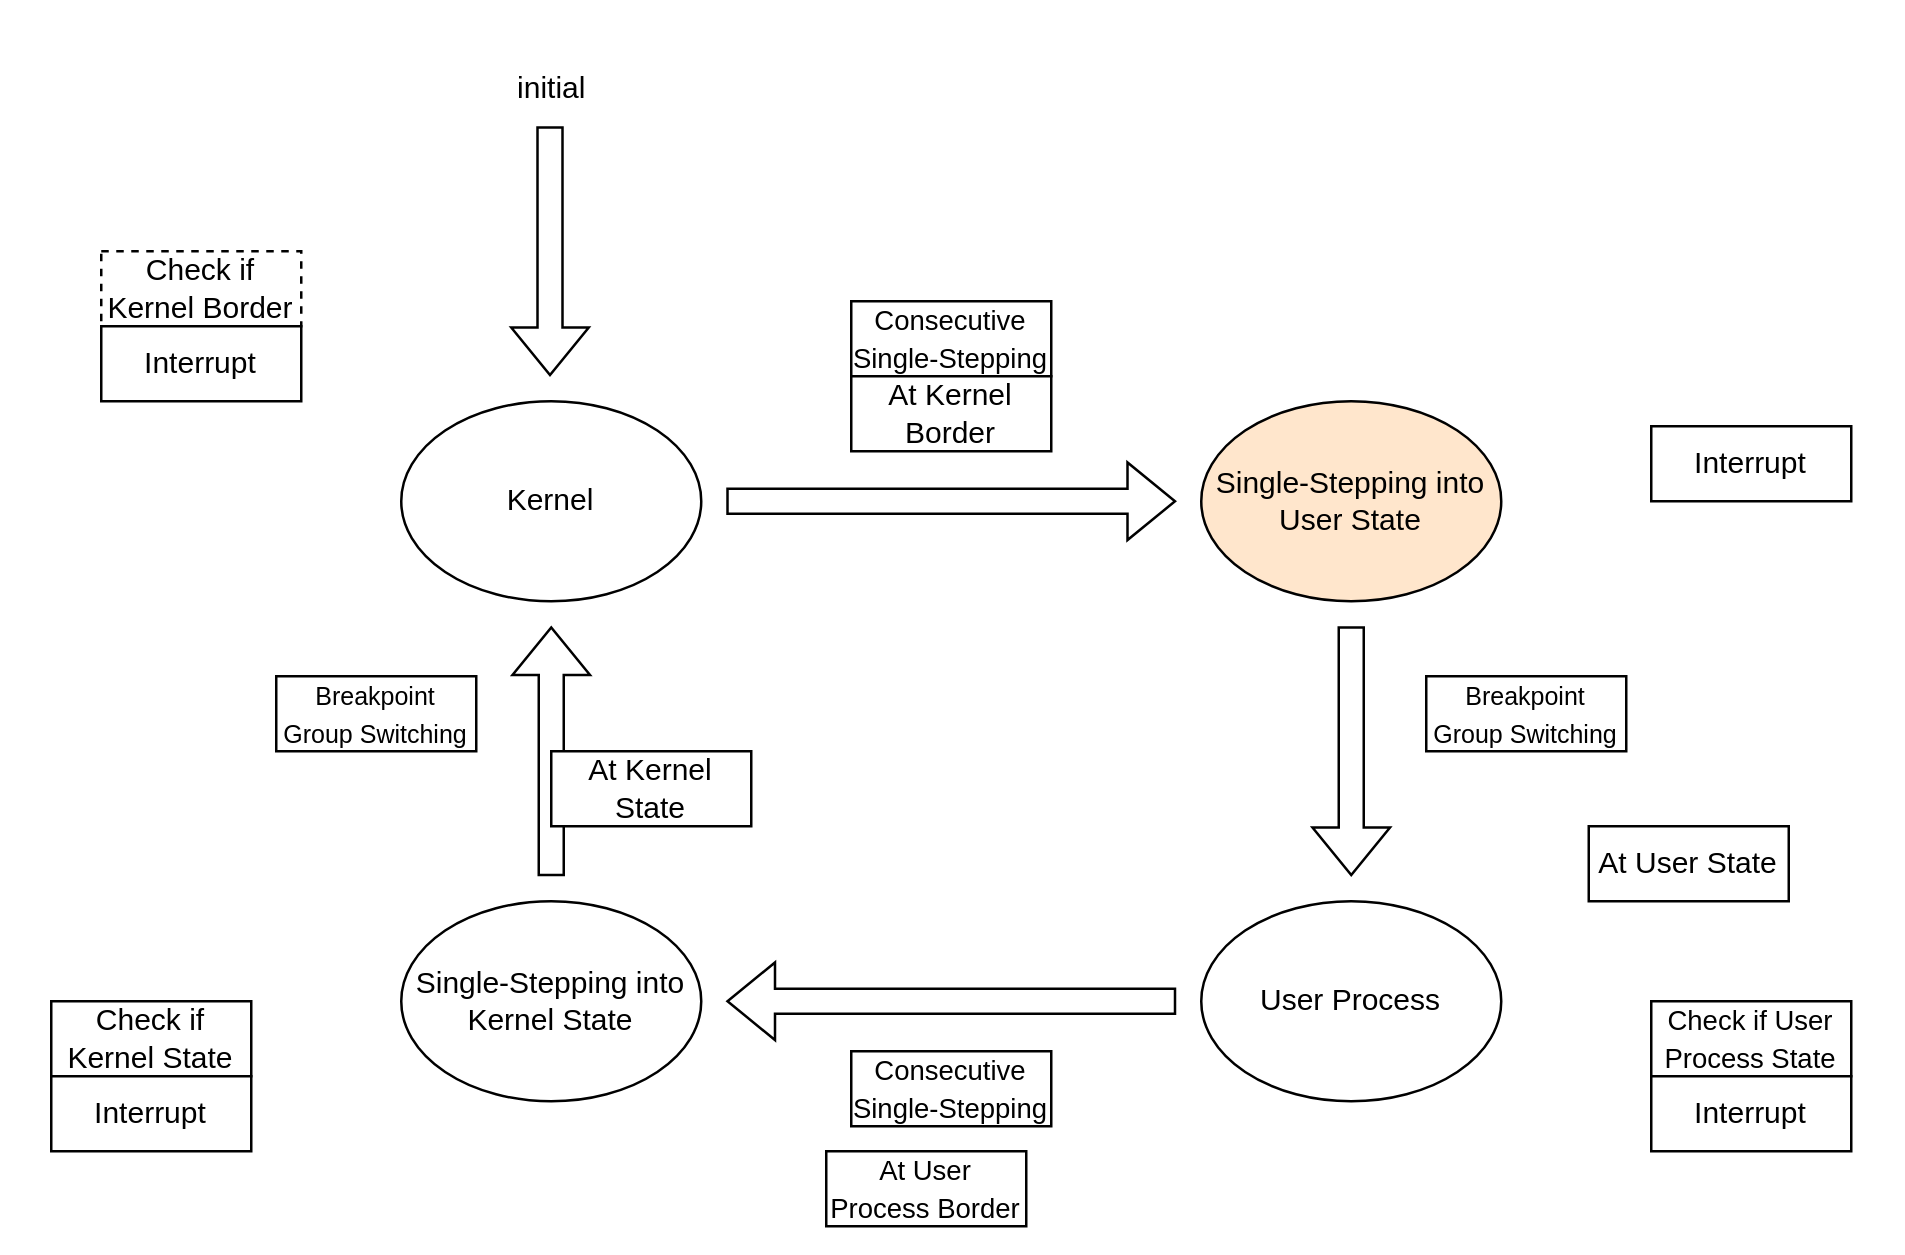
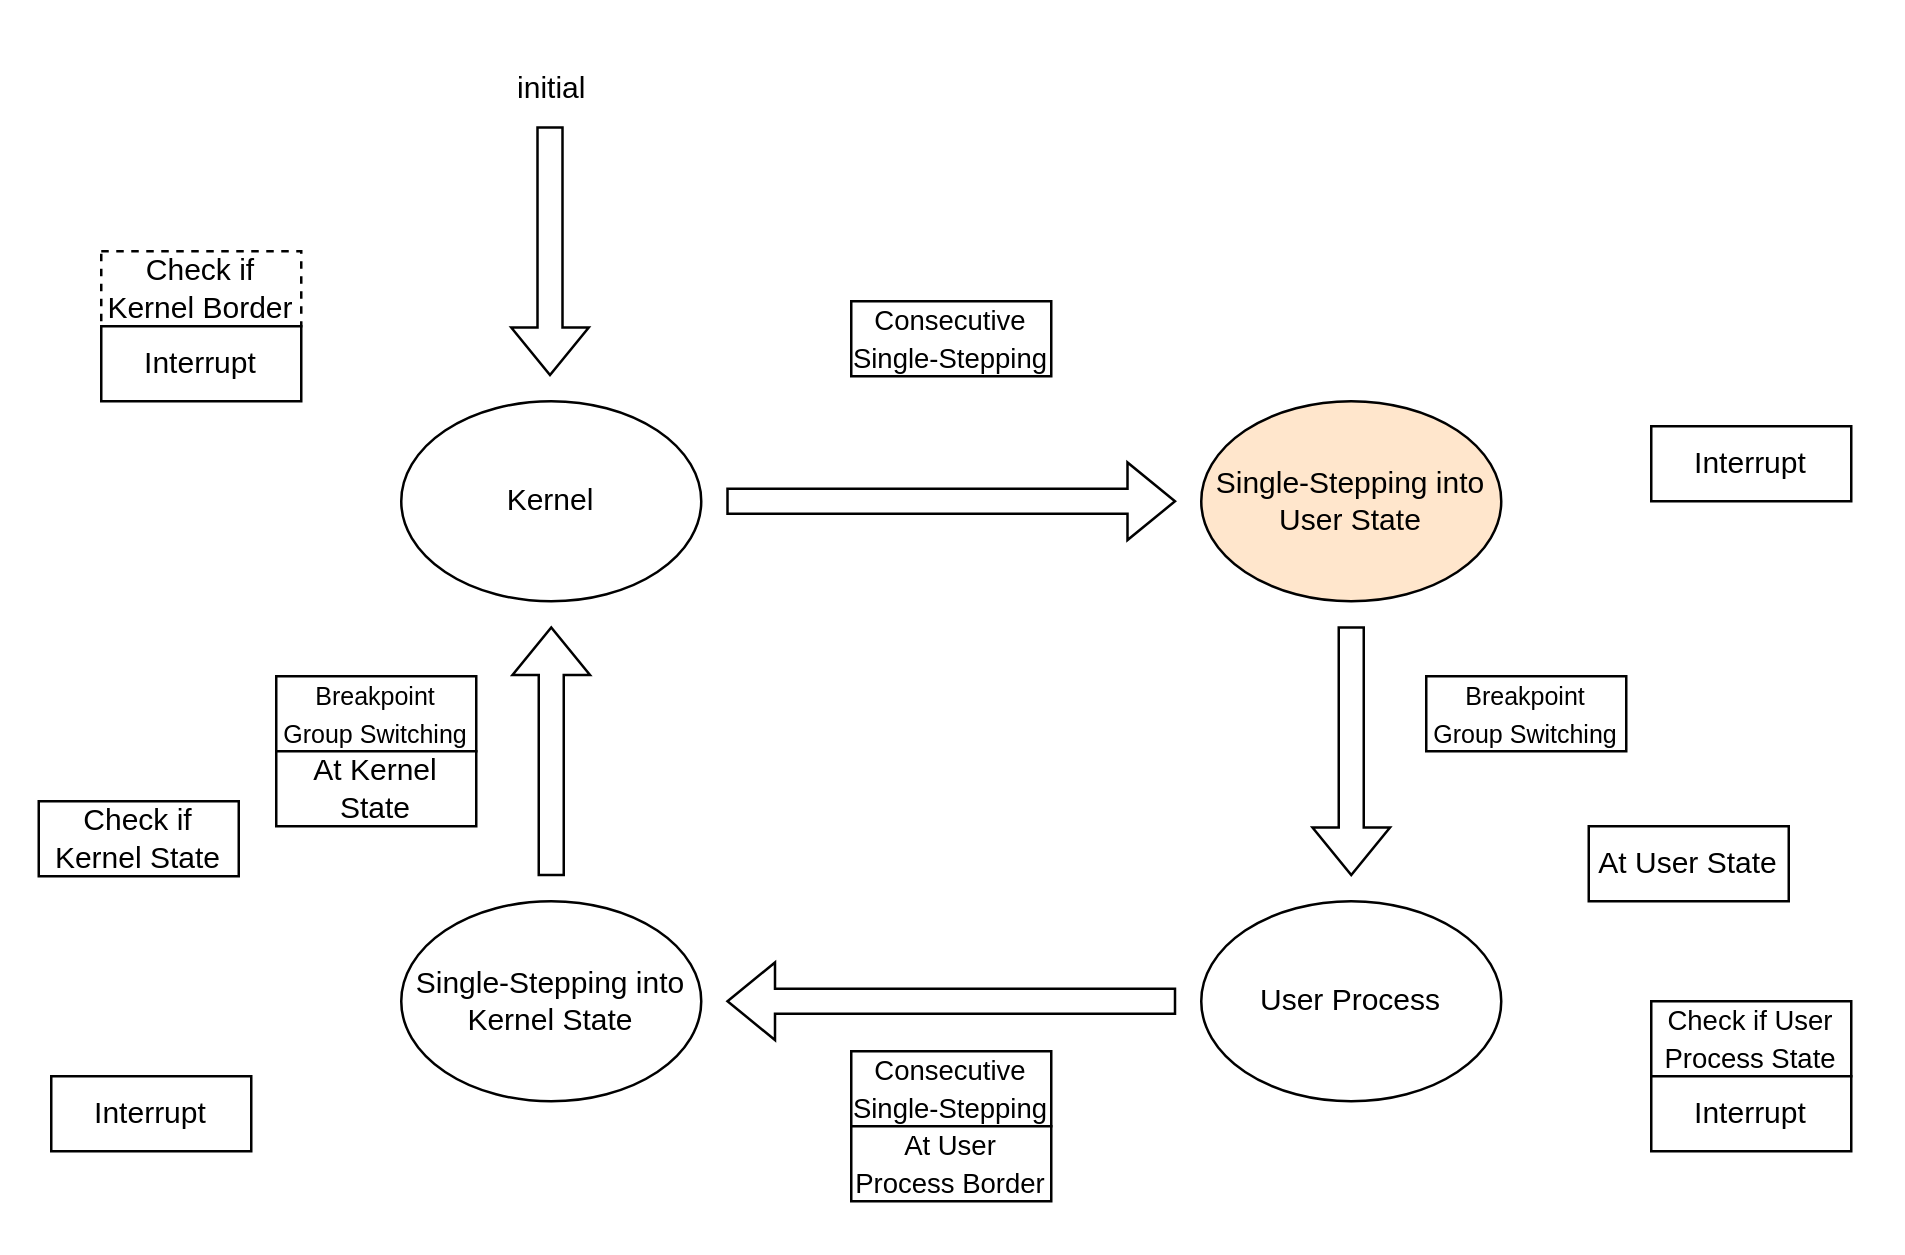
node "At Kernel Border": removed
node "At Kernel State": moved (651, 789) -> (376, 789)
node "Check if Kernel State": moved (151, 1039) -> (139, 839)
node "At User Process Border": moved (926, 1189) -> (951, 1164)
